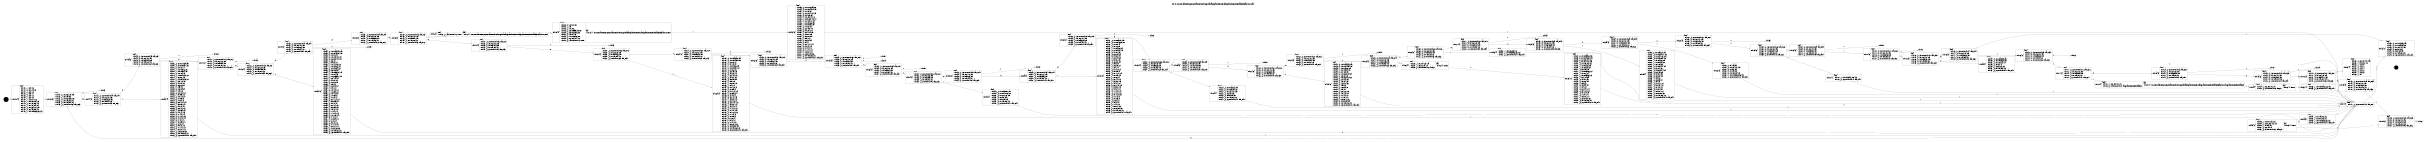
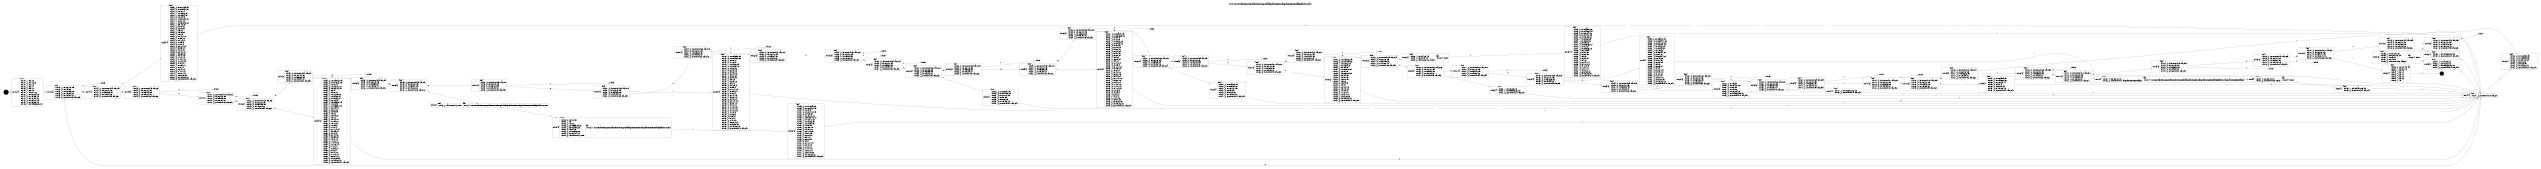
node "0x401956 [12]": added
